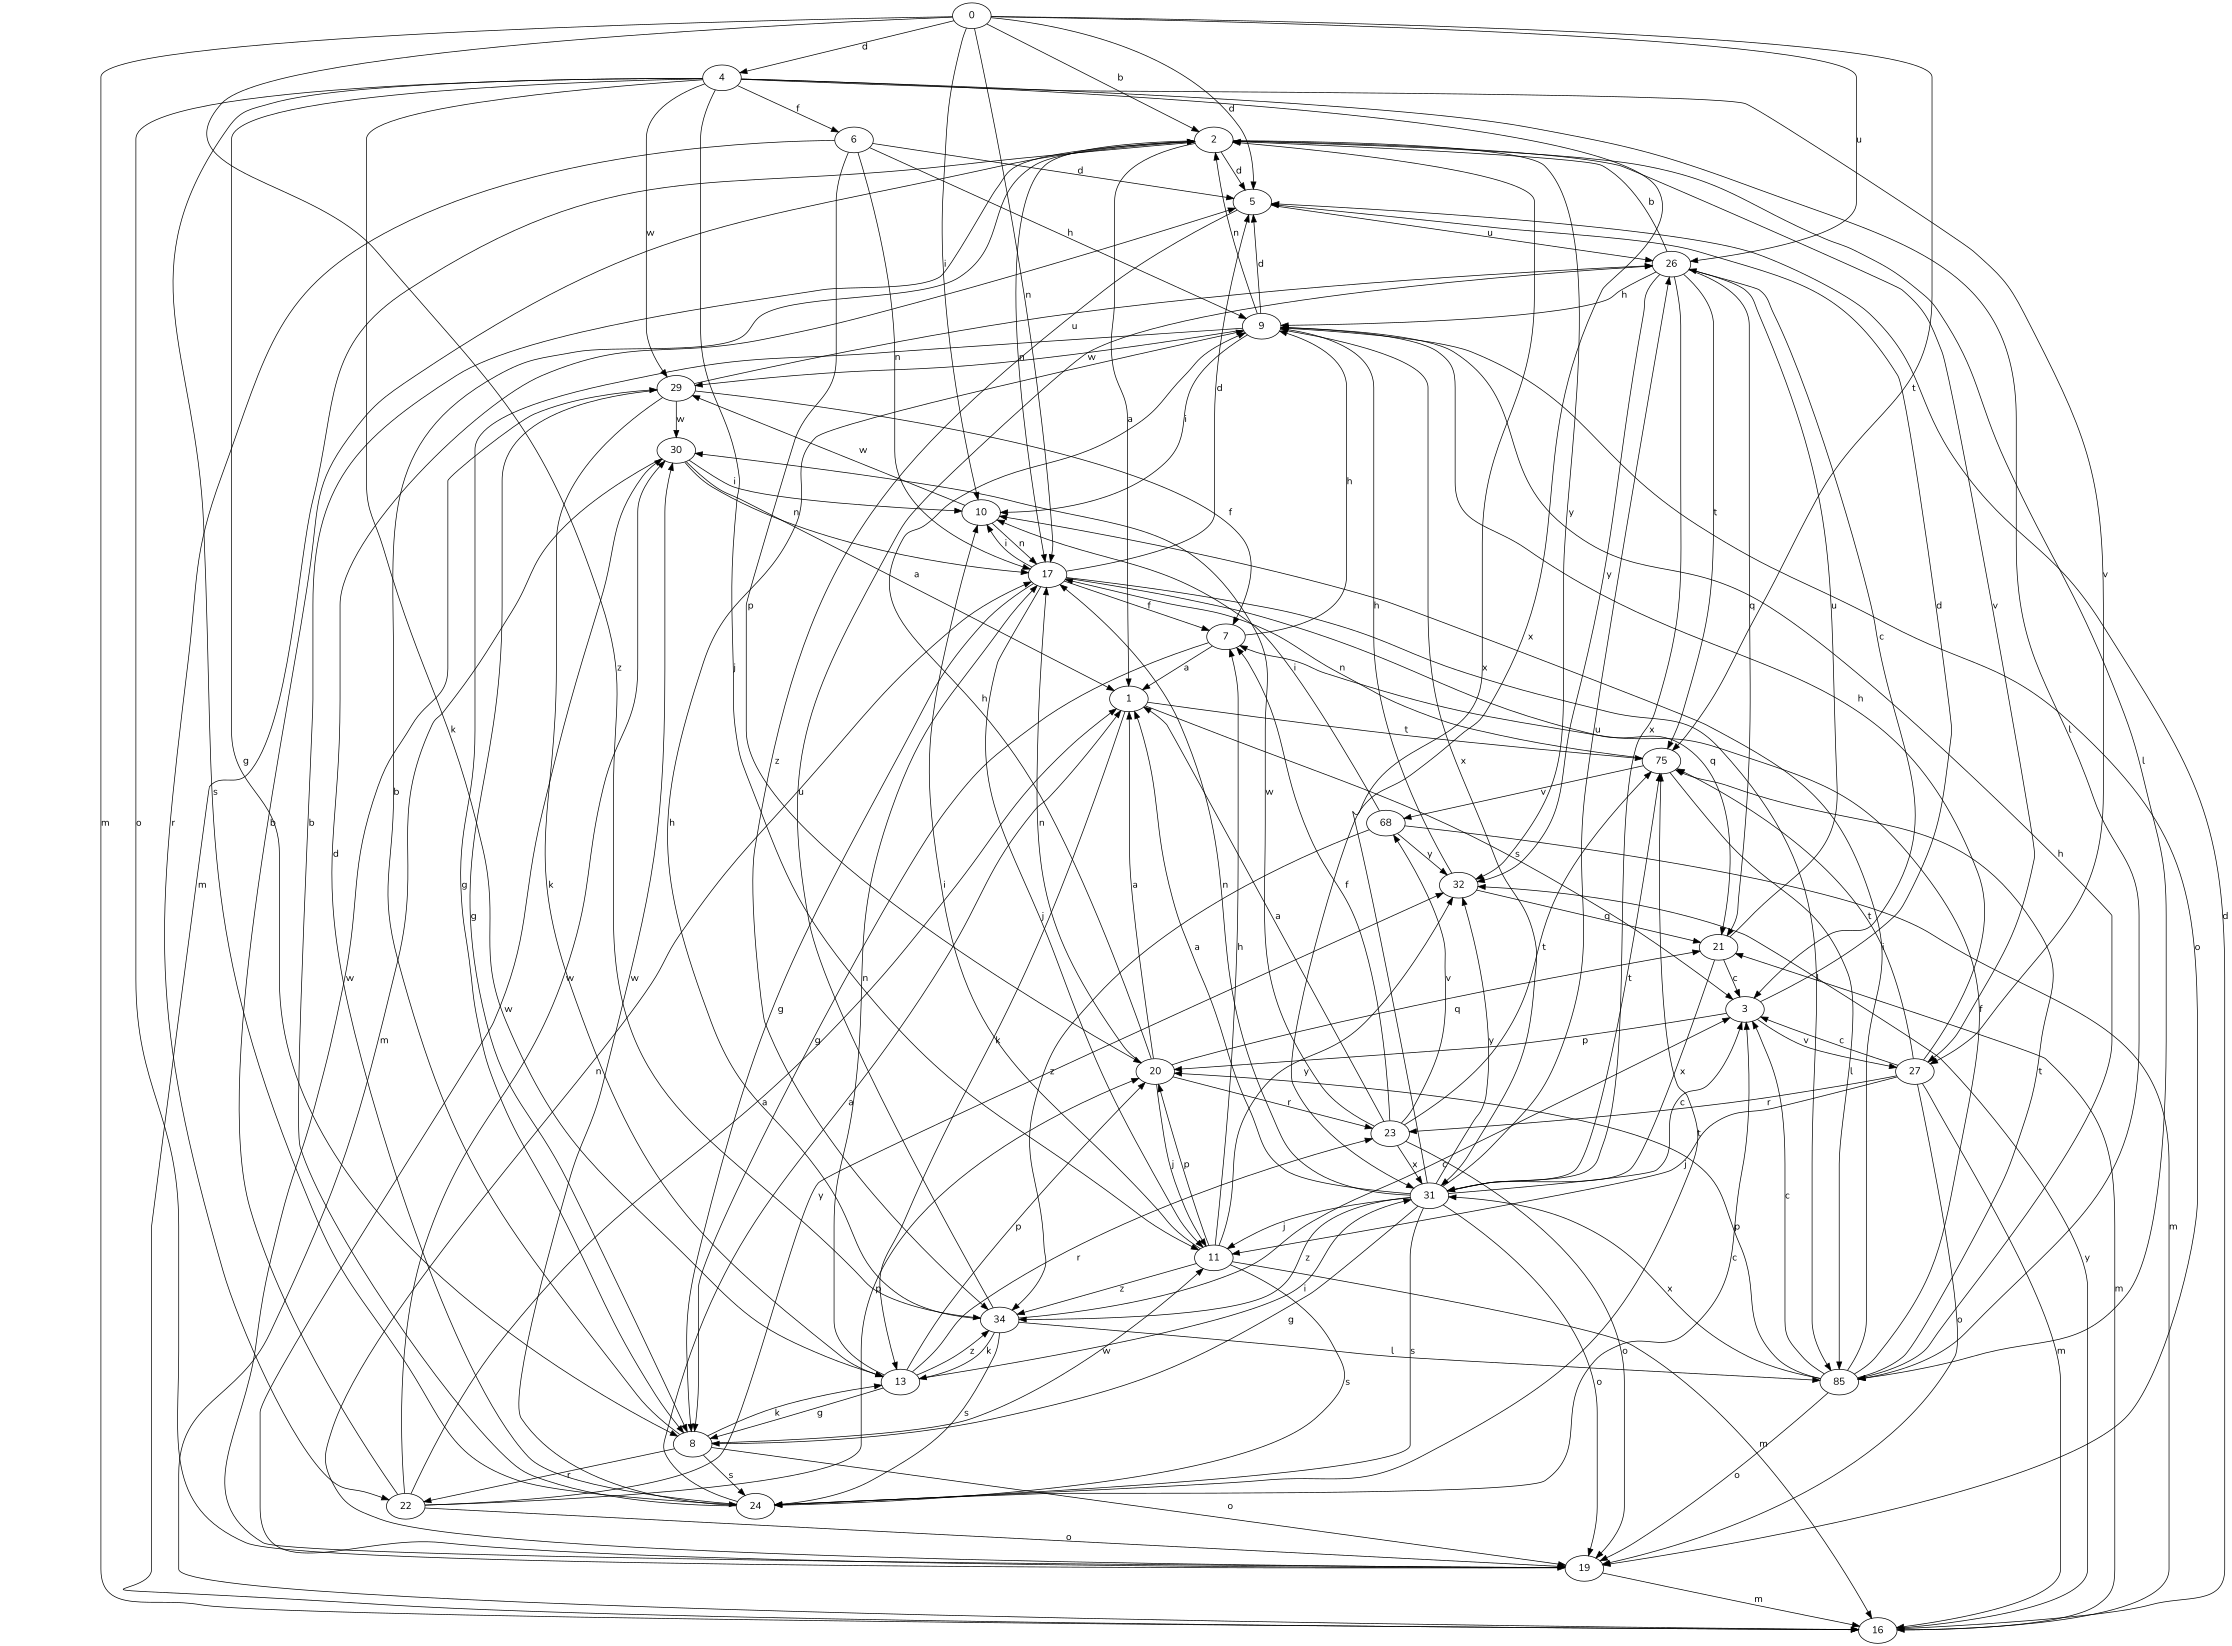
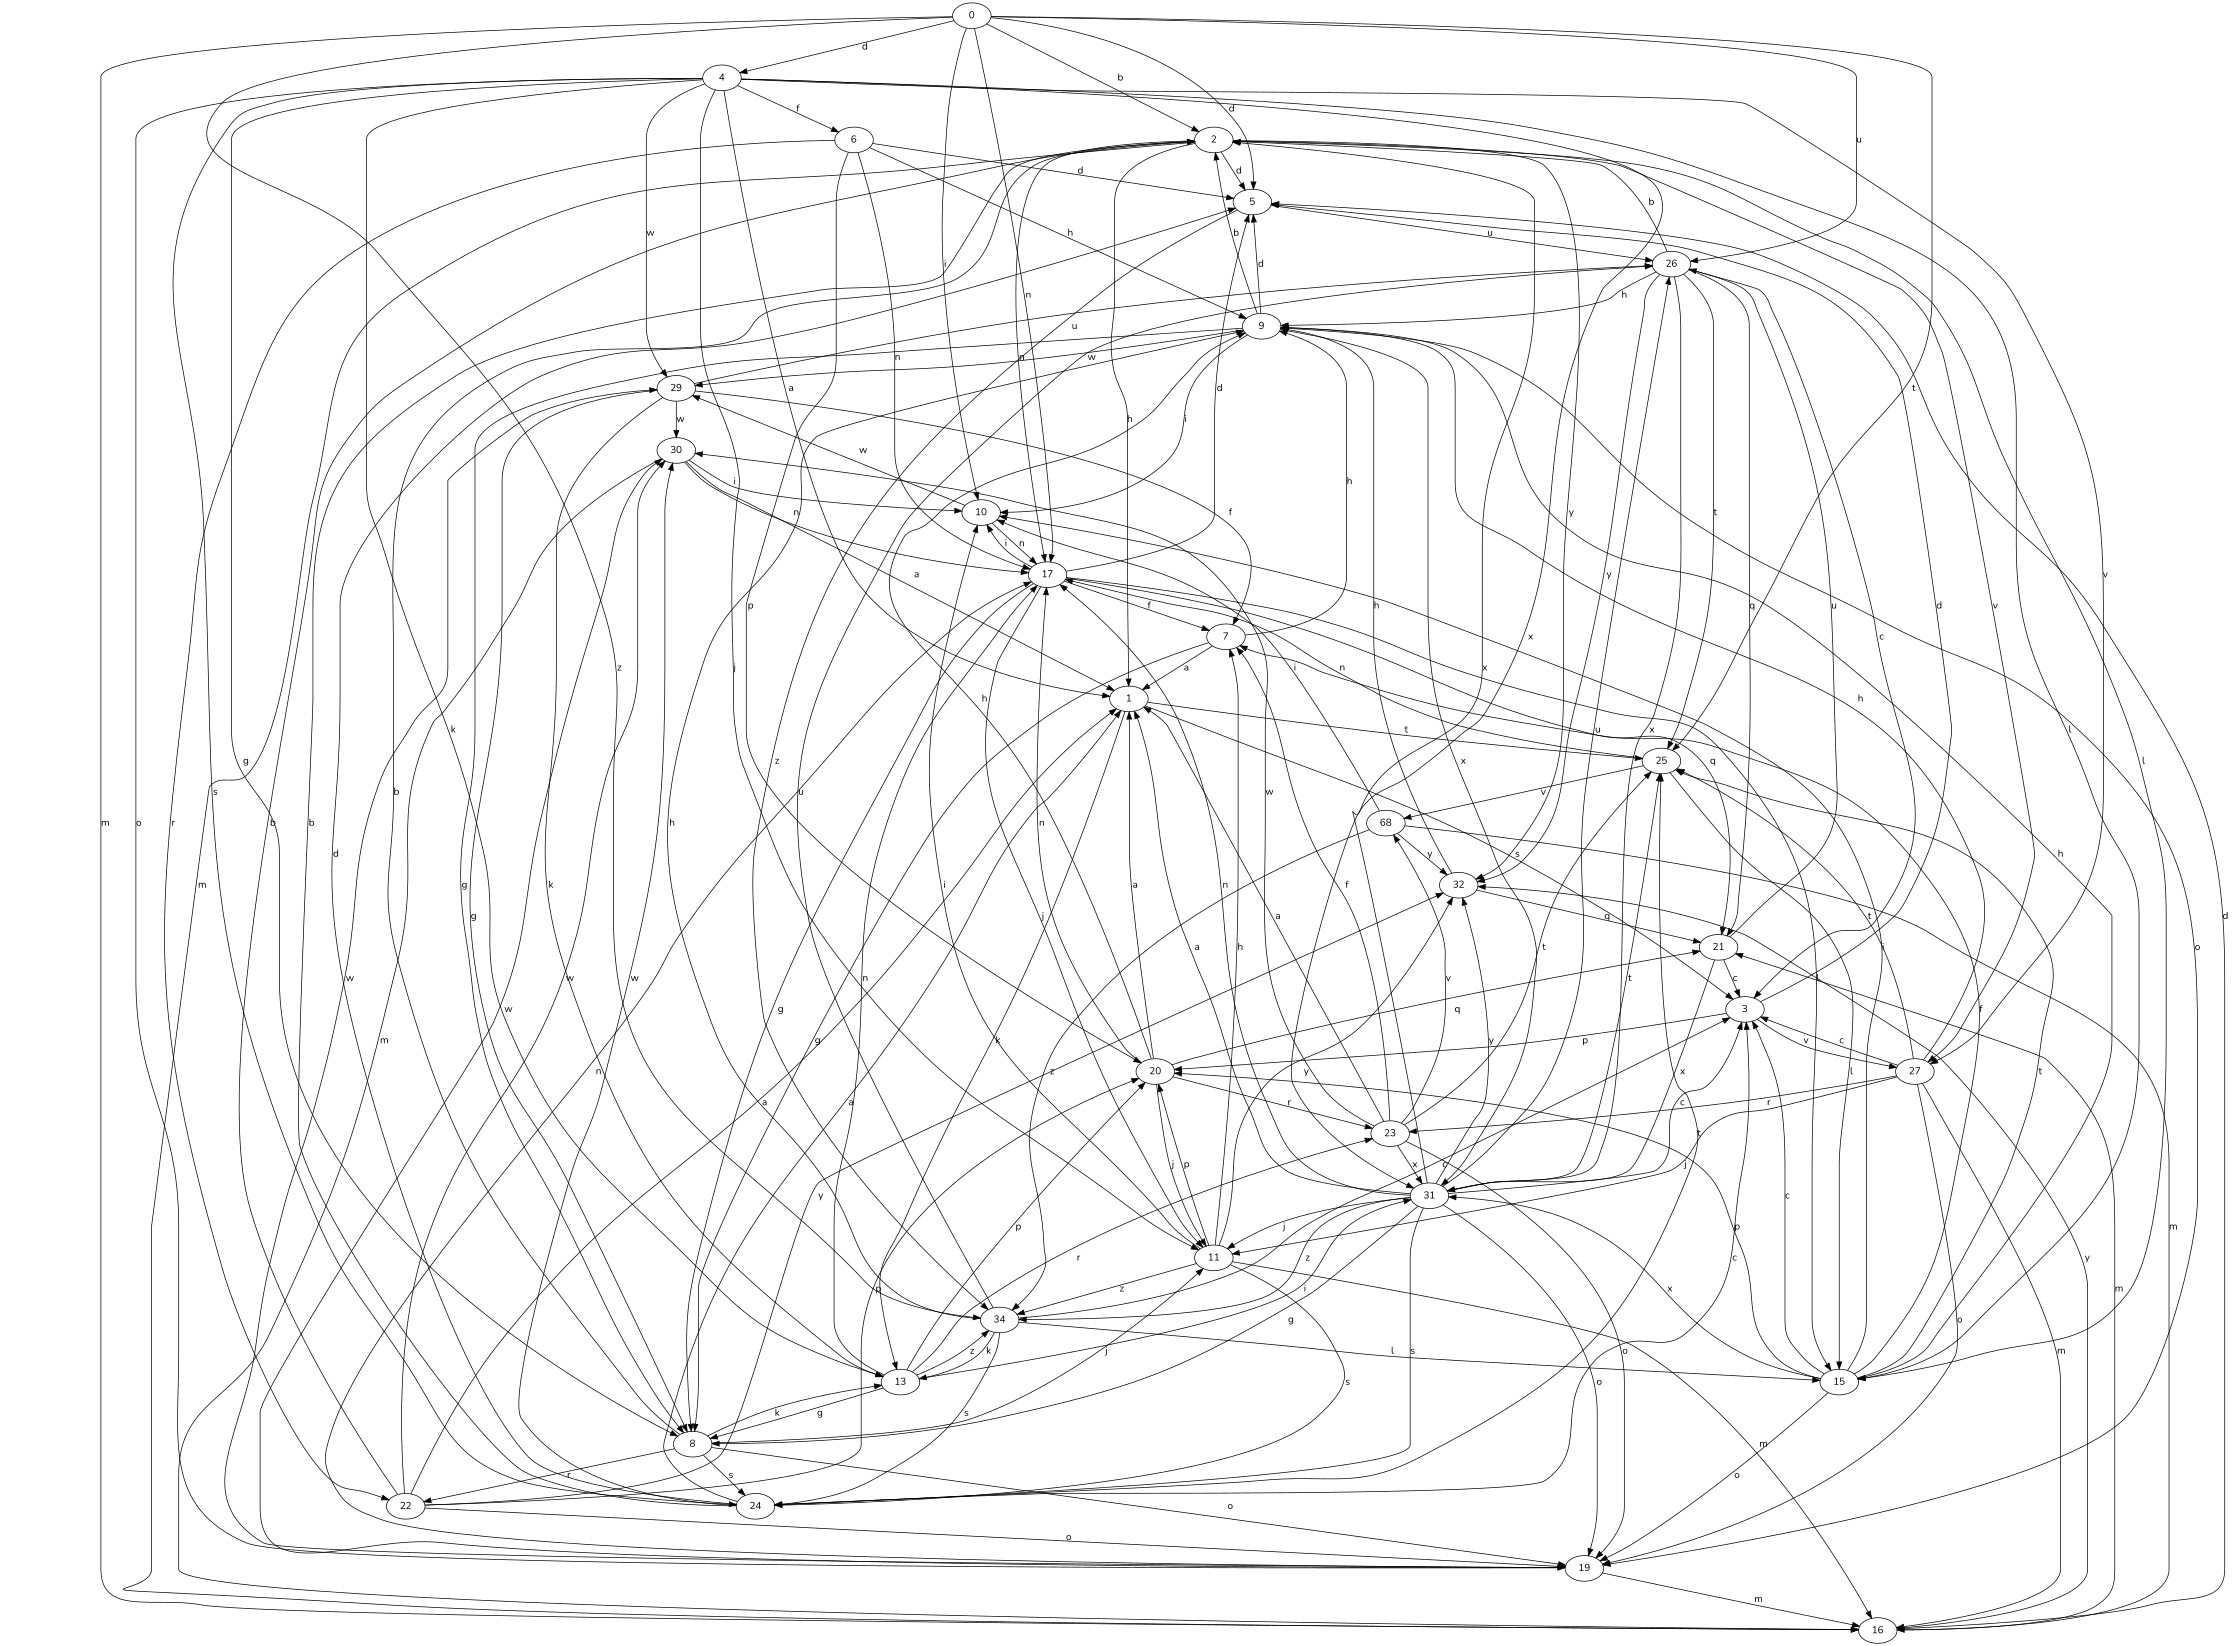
edge "9" -> "2": label "n" -> "b"
edge "2" -> "1": label "a" -> "h"
edge "4" -> "1": added, label "a"
node "75": label "75" -> "25"
edge "8" -> "11": label "w" -> "j"
node "85": label "85" -> "15"
